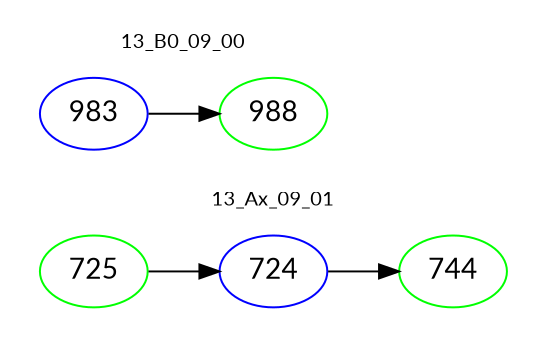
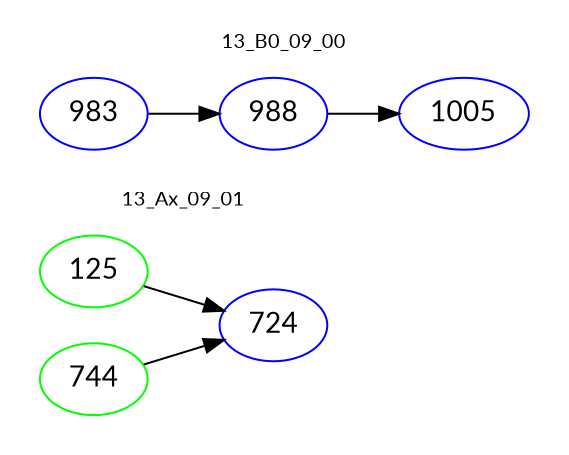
node "988": color green -> blue
node "1005": added
node "725": label "725" -> "125"
edge "724" -> "744": reversed
